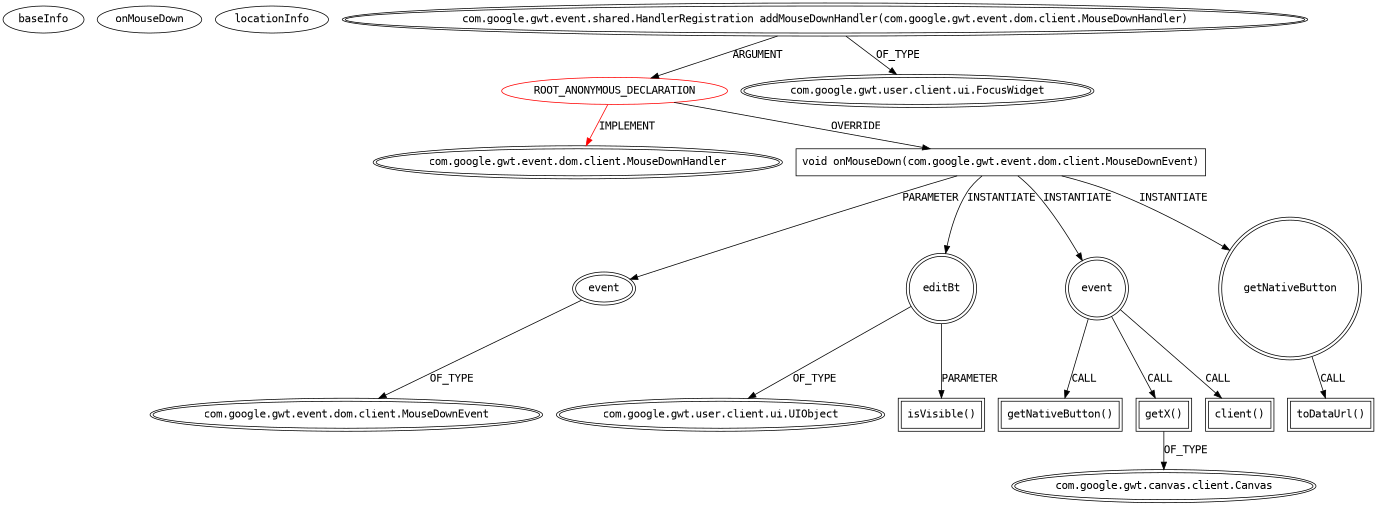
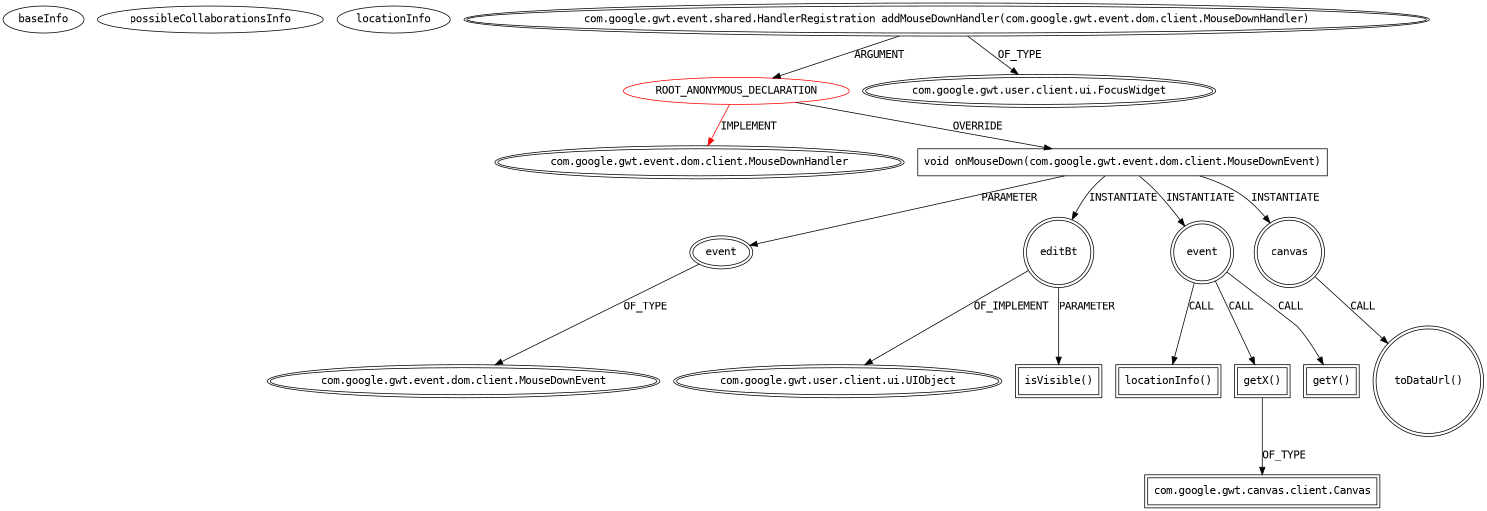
node "onMouseDown": label "onMouseDown" -> "possibleCollaborationsInfo"
node "getNativeButton": label "getNativeButton" -> "canvas"
edge "editBt" -> "com.google.gwt.user.client.ui.UIObject": label "OF_TYPE" -> "OF_IMPLEMENT"
node "getNativeButton()": label "getNativeButton()" -> "locationInfo()"
node "client()": label "client()" -> "getY()"
node "toDataUrl()": shape box -> circle
node "com.google.gwt.canvas.client.Canvas": shape ellipse -> box
